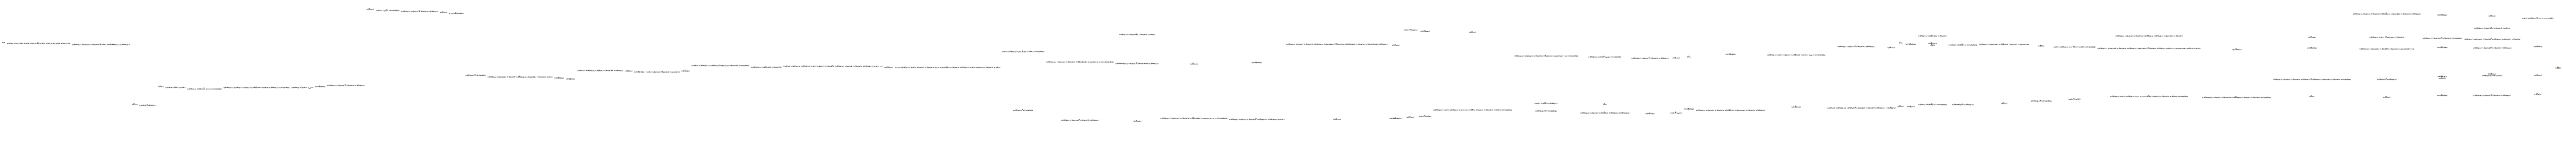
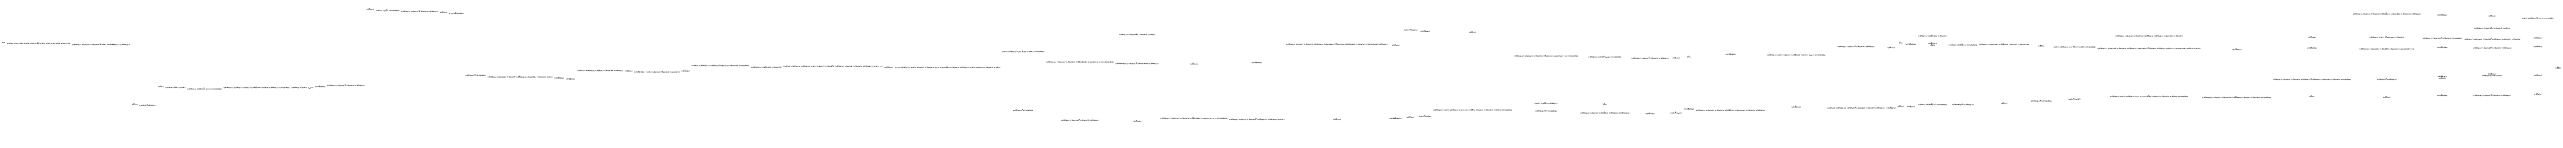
node "19207: call-0:0[v76,'removeChild',v77,-]*": added
